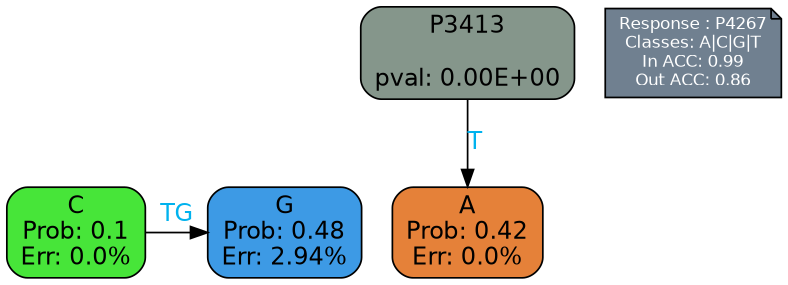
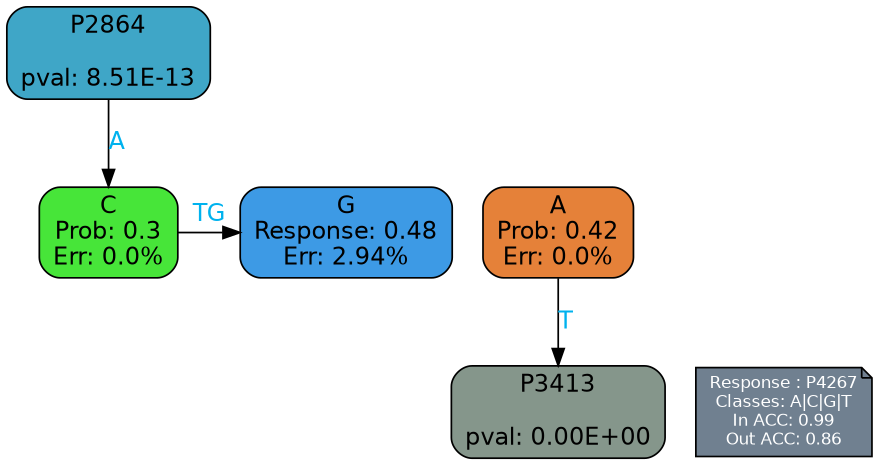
node "P2864 pval: 8.51E-13": added
edge "P3413 pval: 0.00E+00" -> "A Prob: 0.42 Err: 0.0%": reversed
node "C Prob: 0.1 Err: 0.0%": label "C Prob: 0.1 Err: 0.0%" -> "C Prob: 0.3 Err: 0.0%"
node "G Prob: 0.48 Err: 2.94%": label "G Prob: 0.48 Err: 2.94%" -> "G Response: 0.48 Err: 2.94%"
